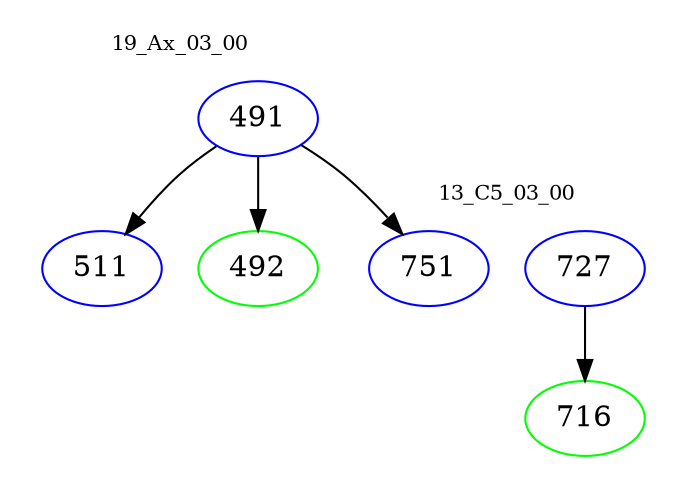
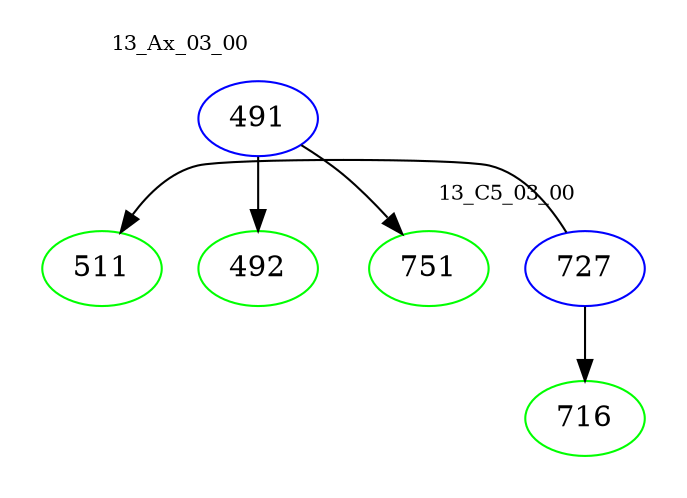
cluster "19_Ax_03_00": label "19_Ax_03_00" -> "13_Ax_03_00"
edge "491" -> "511": now "727" -> "511"
node "511": color blue -> green
node "751": color blue -> green
